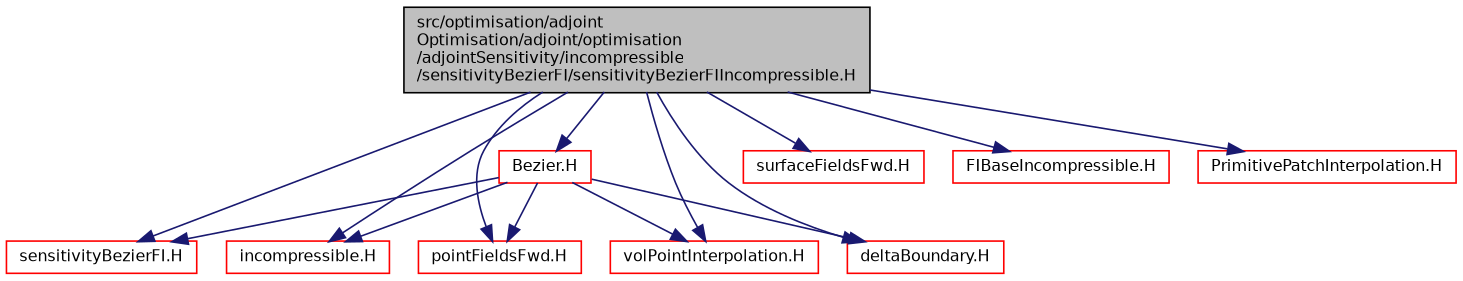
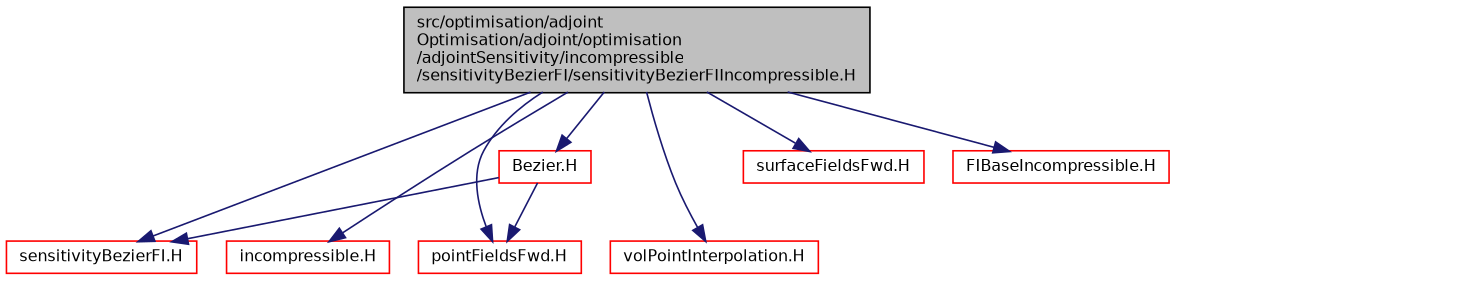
node "PrimitivePatchInterpolation.H": removed
edge "Bezier.H" -> "volPointInterpolation.H": removed
edge "Bezier.H" -> "incompressible.H": removed
node "deltaBoundary.H": removed
